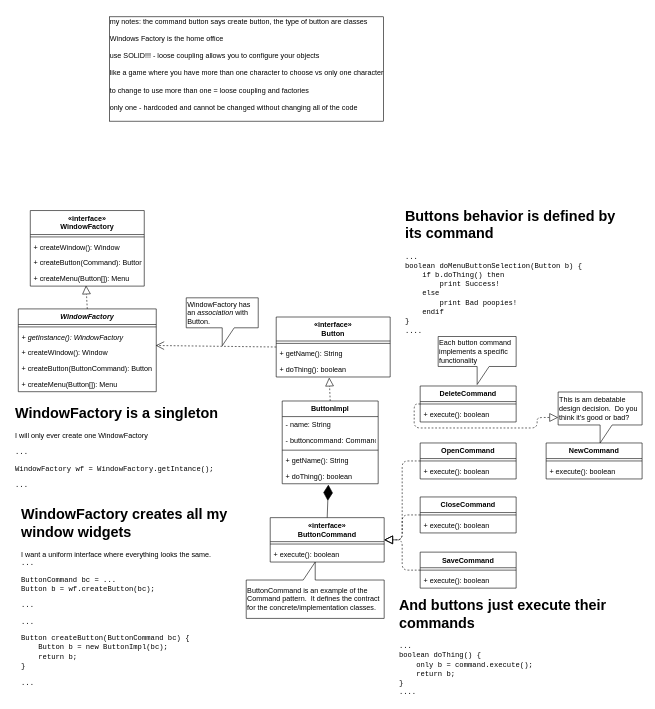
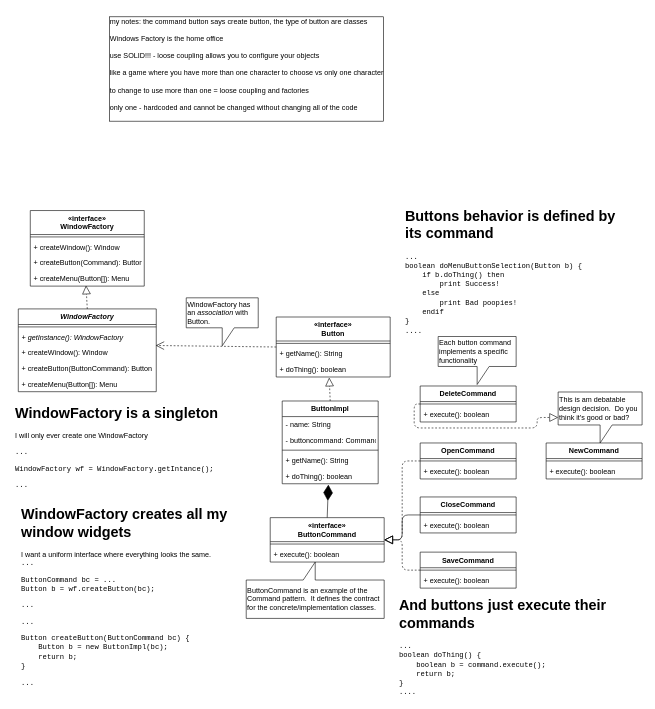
edge "CloseCommand" -> "«interface» ButtonCommand": style dashed -> solid
node "And buttons just execute their commands ... boolean doThing() { only b = command.execute(); return b; } ....": label "And buttons just execute their commands ... boolean doThing() { only b = command.execute(); return b; } ...." -> "And buttons just execute their commands ... boolean doThing() { boolean b = command.execute(); return b; } ...."
